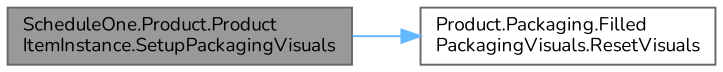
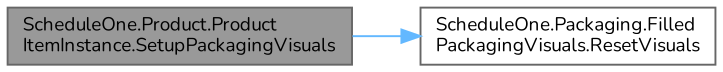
node "Product.Packaging.Filled PackagingVisuals.ResetVisuals": label "Product.Packaging.Filled PackagingVisuals.ResetVisuals" -> "ScheduleOne.Packaging.Filled PackagingVisuals.ResetVisuals"
